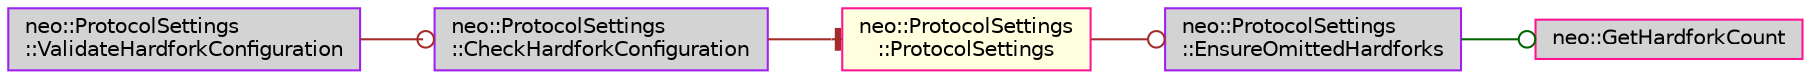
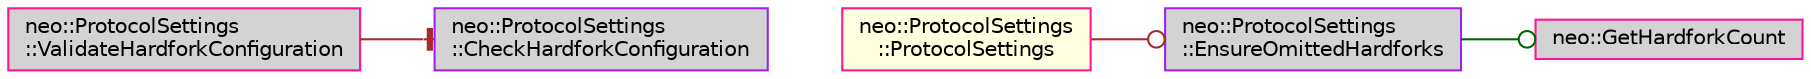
node "neo::ProtocolSettings ::ValidateHardforkConfiguration": color purple -> deeppink
edge "neo::ProtocolSettings ::ValidateHardforkConfiguration" -> "neo::ProtocolSettings ::CheckHardforkConfiguration": arrowhead odot -> tee
edge "neo::ProtocolSettings ::CheckHardforkConfiguration" -> "neo::ProtocolSettings ::ProtocolSettings": removed
